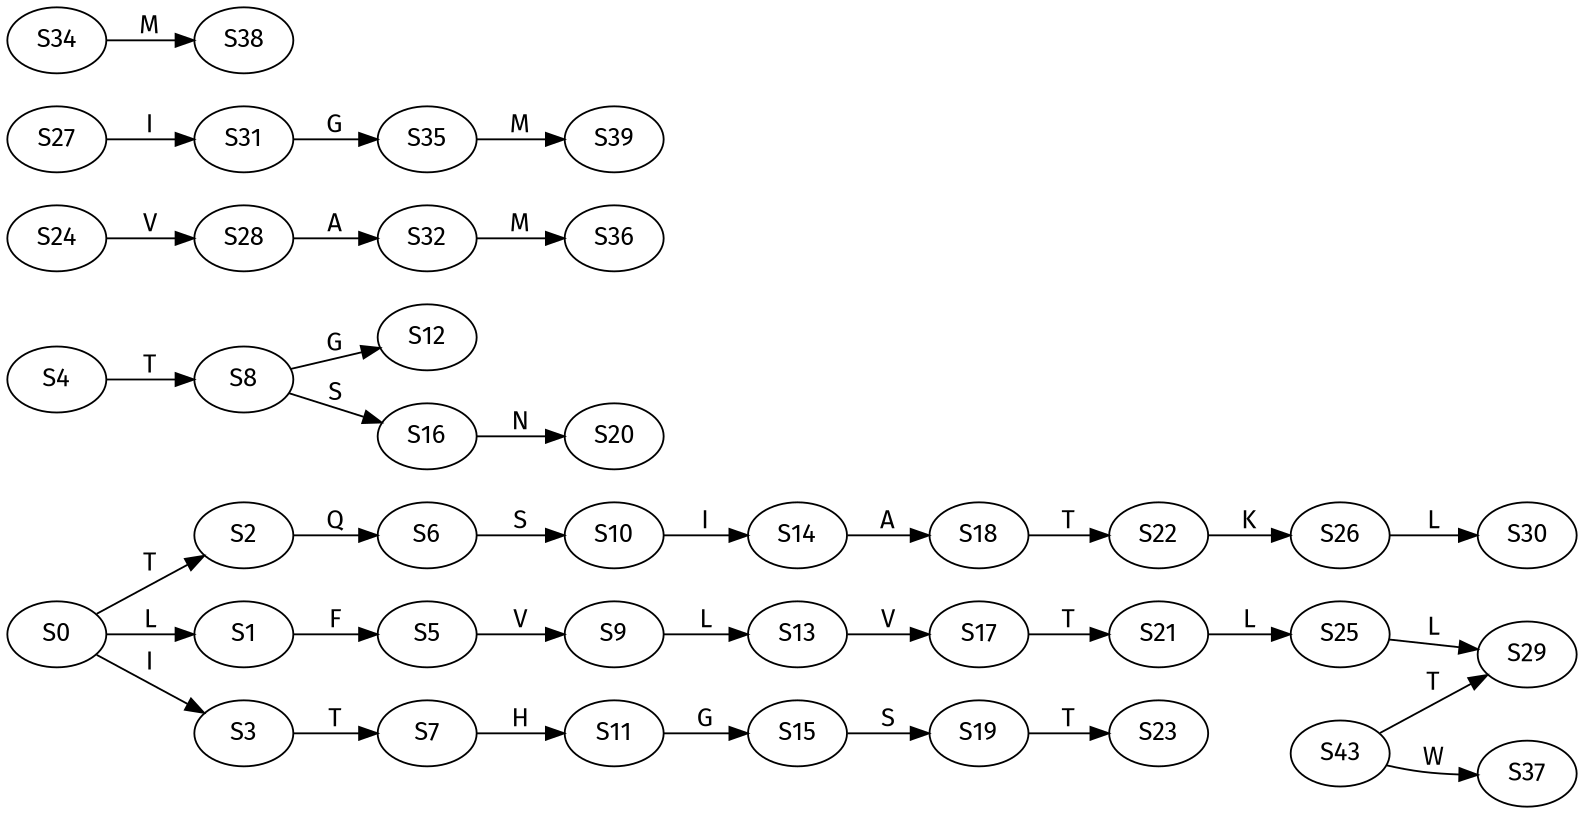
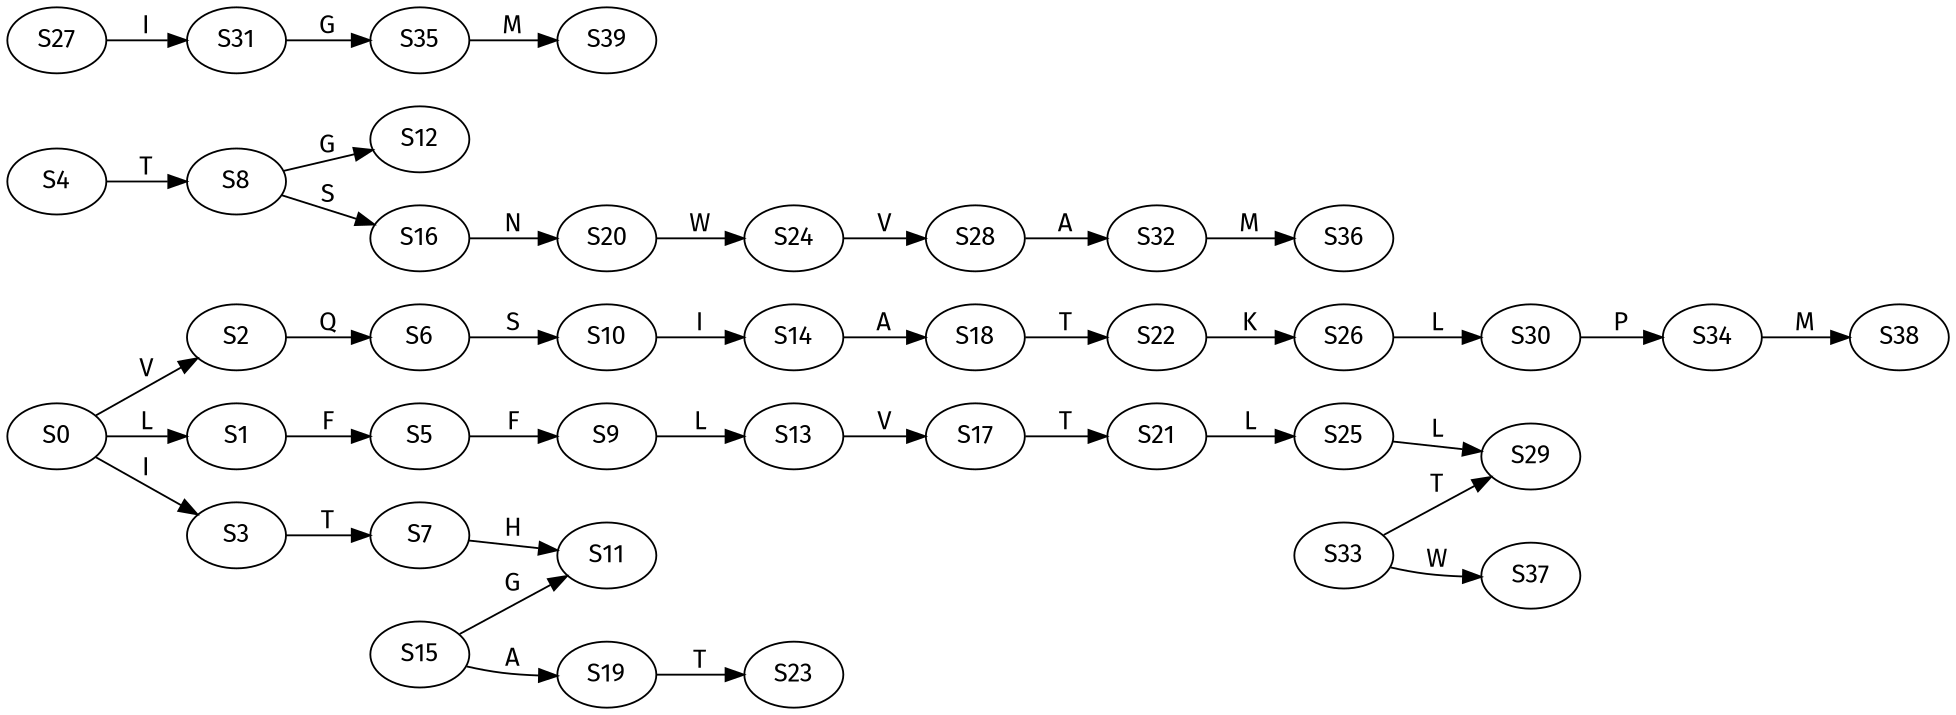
edge "S20" -> "S24": added, label "W"
edge "S30" -> "S34": added, label "P"
edge "S0" -> "S2": label "T" -> "V"
edge "S5" -> "S9": label "V" -> "F"
edge "S15" -> "S19": label "S" -> "A"
edge "S11" -> "S15": reversed
node "S43": label "S43" -> "S33"
